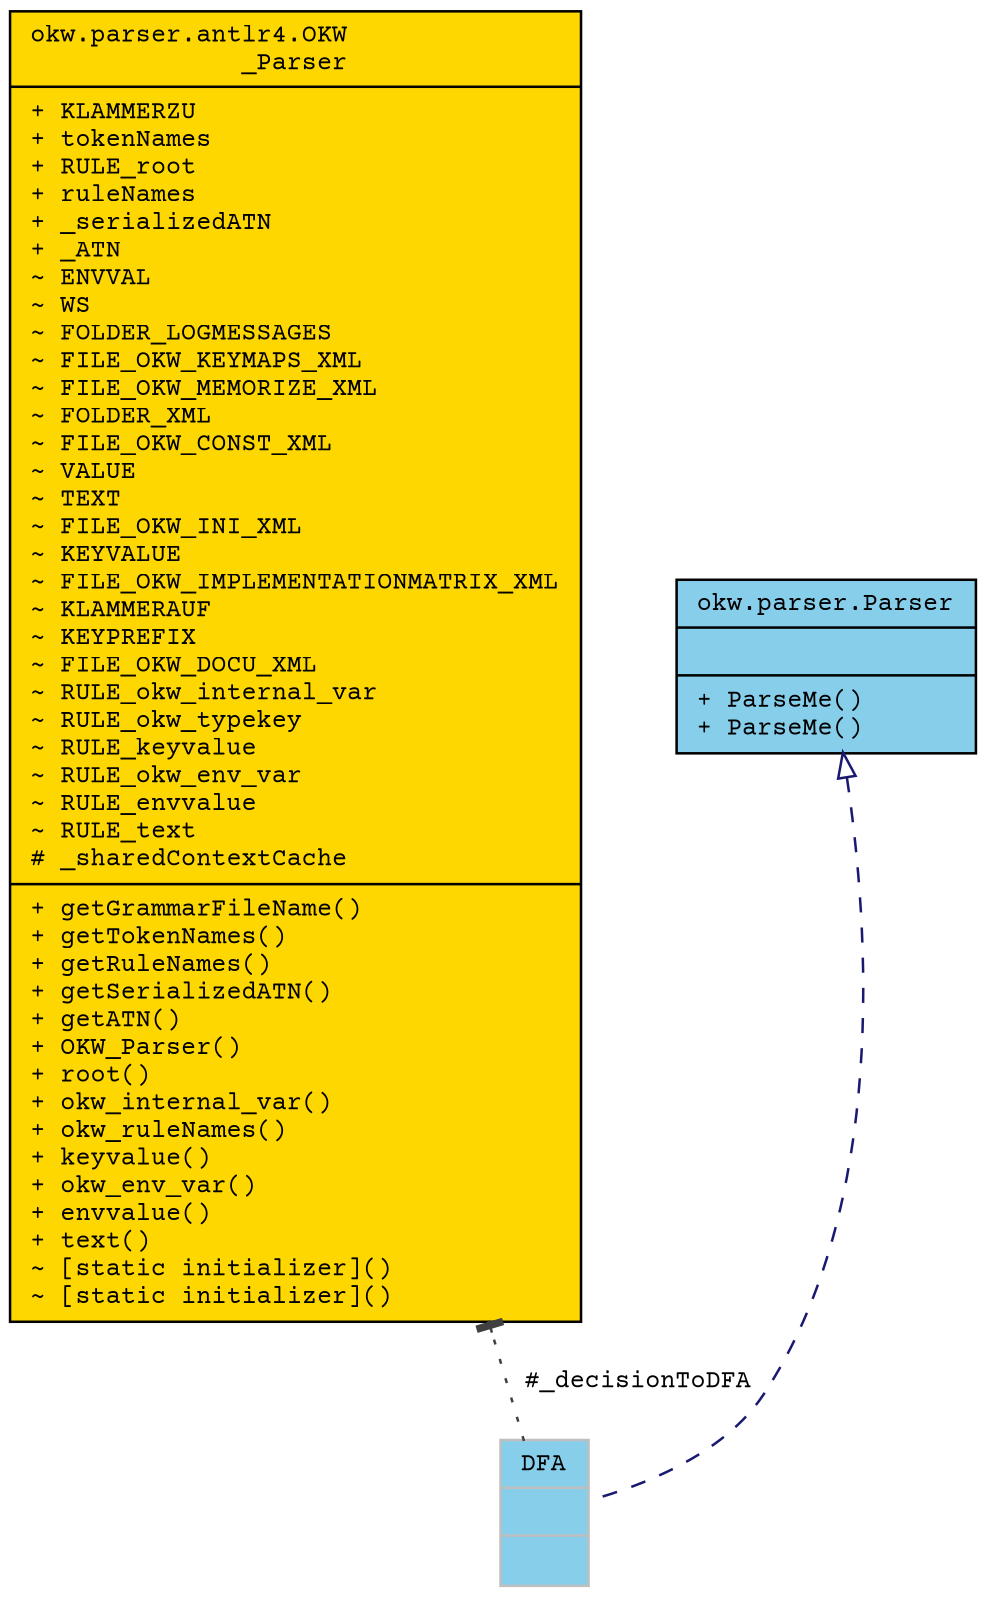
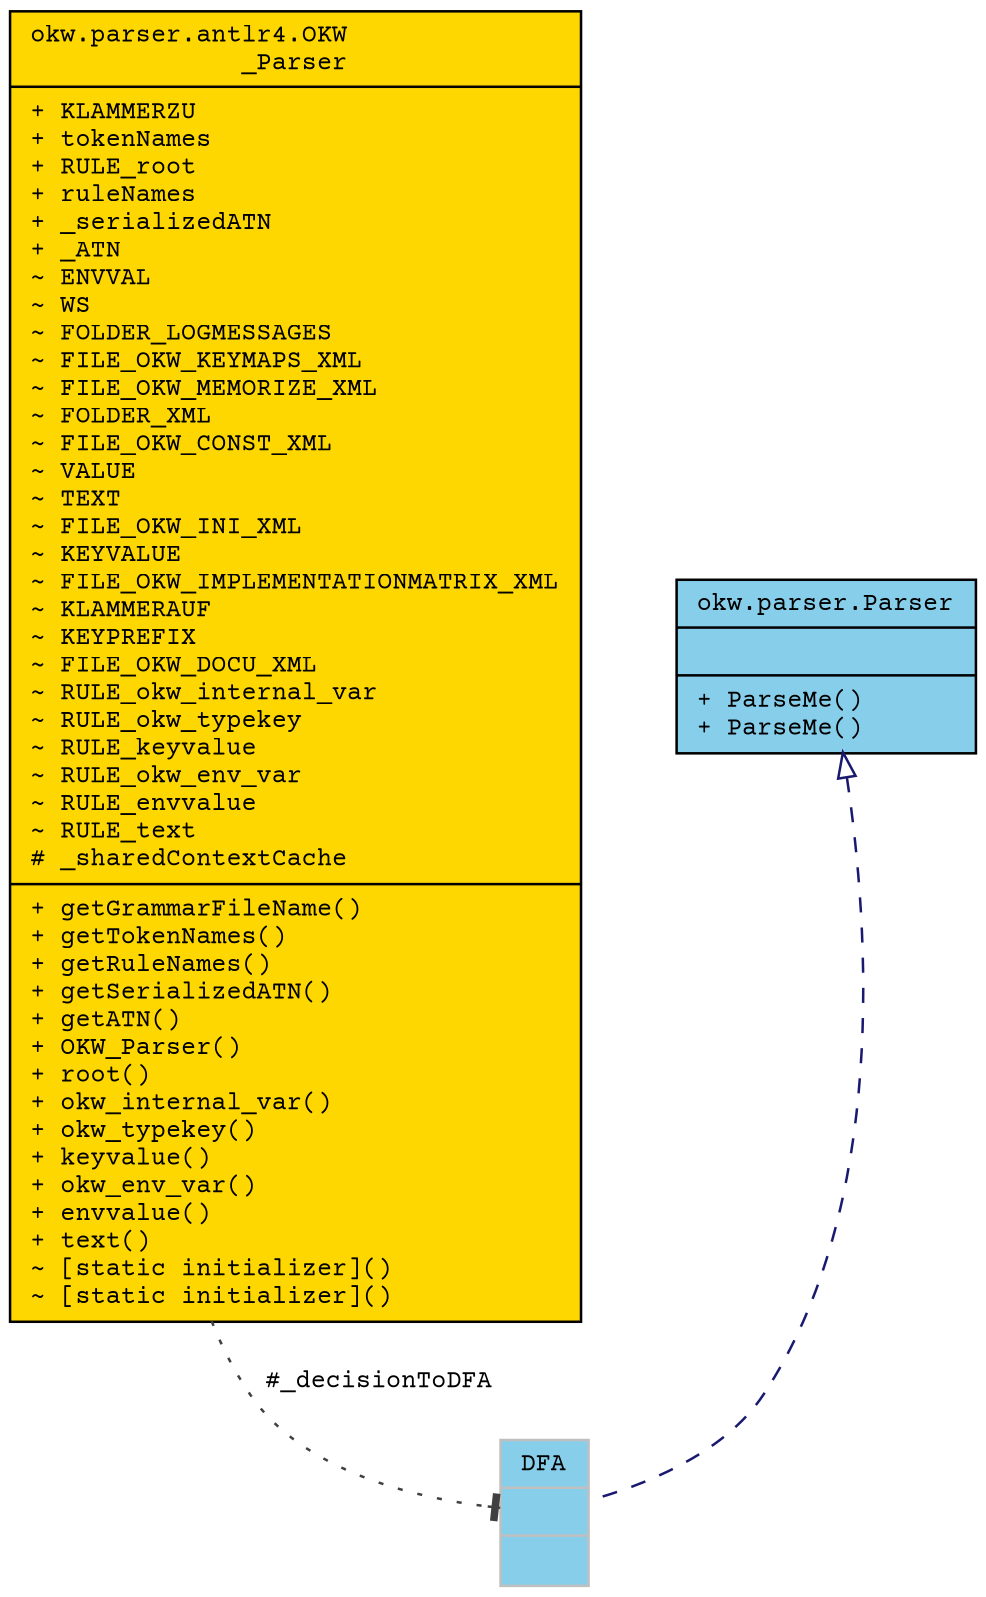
node "okw.parser.antlr4.OKW": text "+ okw_ruleNames()" -> "+ okw_typekey()"
edge "DFA" -> "okw.parser.antlr4.OKW": reversed
